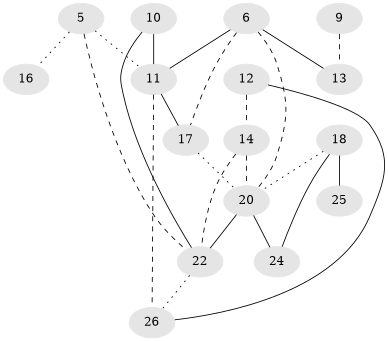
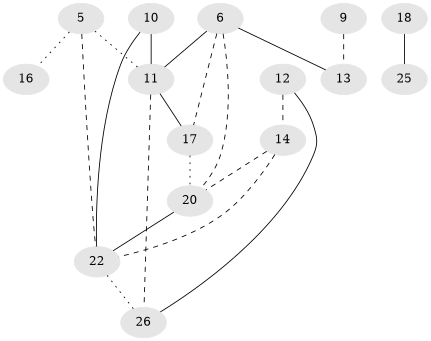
edge "18" -- "20": removed
node "24": removed
